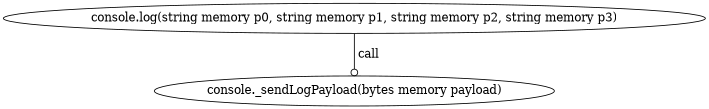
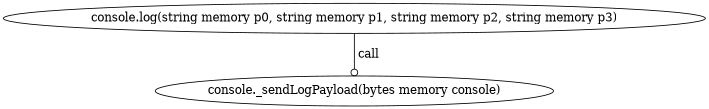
node "console._sendLogPayload(bytes memory payload)": label "console._sendLogPayload(bytes memory payload)" -> "console._sendLogPayload(bytes memory console)"
